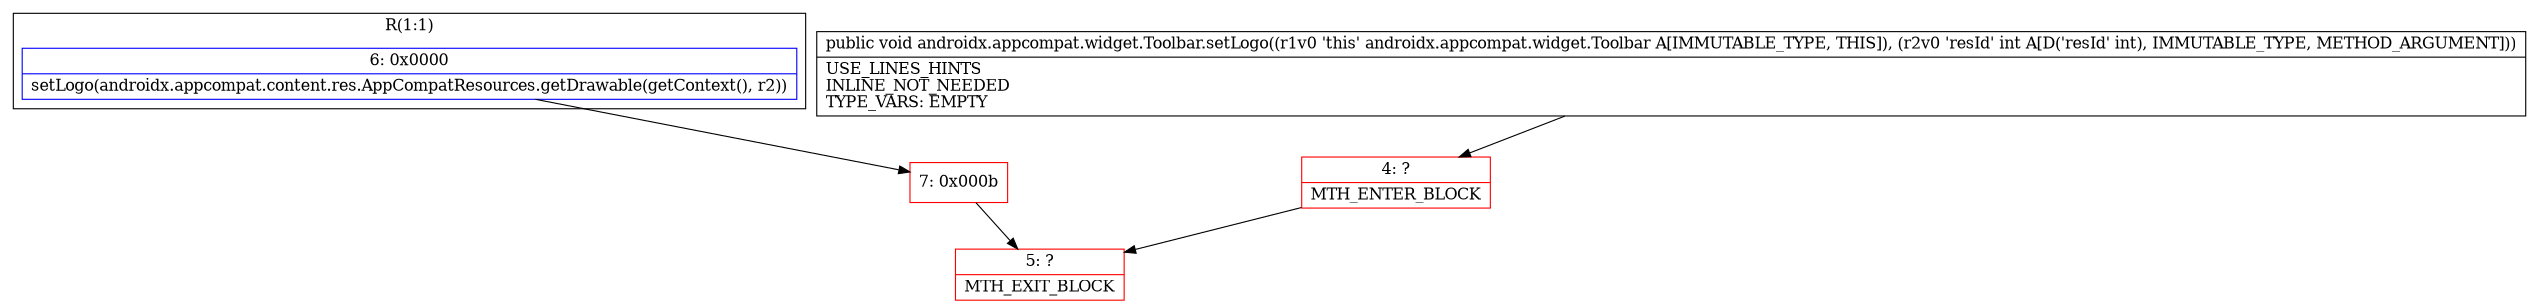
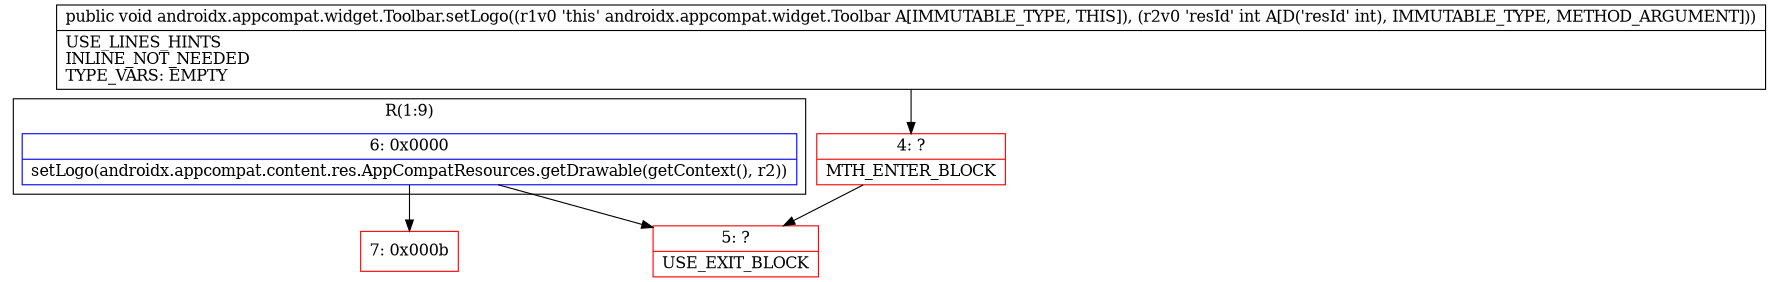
cluster "R(1:1)": label "R(1:1)" -> "R(1:9)"
edge "7: 0x000b" -> "5: ?": now "6: 0x0000" -> "5: ?"
node "5: ?": text "MTH_EXIT_BLOCK" -> "USE_EXIT_BLOCK"
